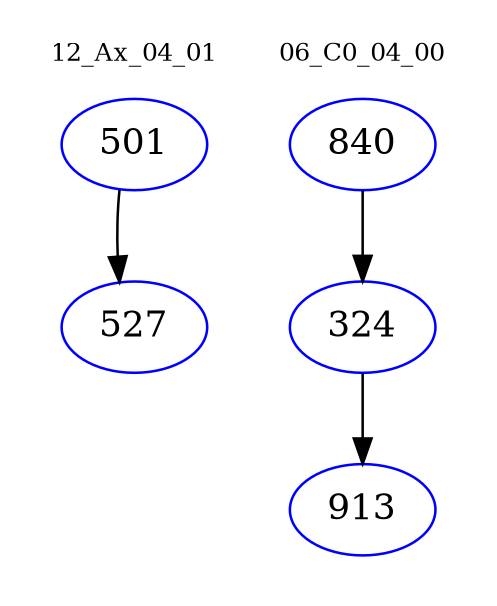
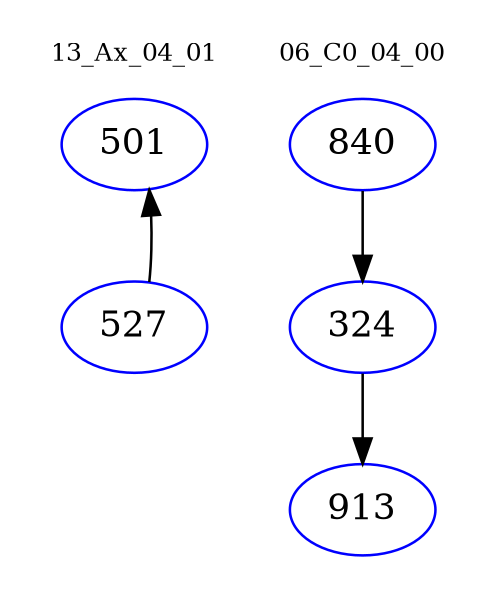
cluster "12_Ax_04_01": label "12_Ax_04_01" -> "13_Ax_04_01"
edge "501" -> "527": reversed
